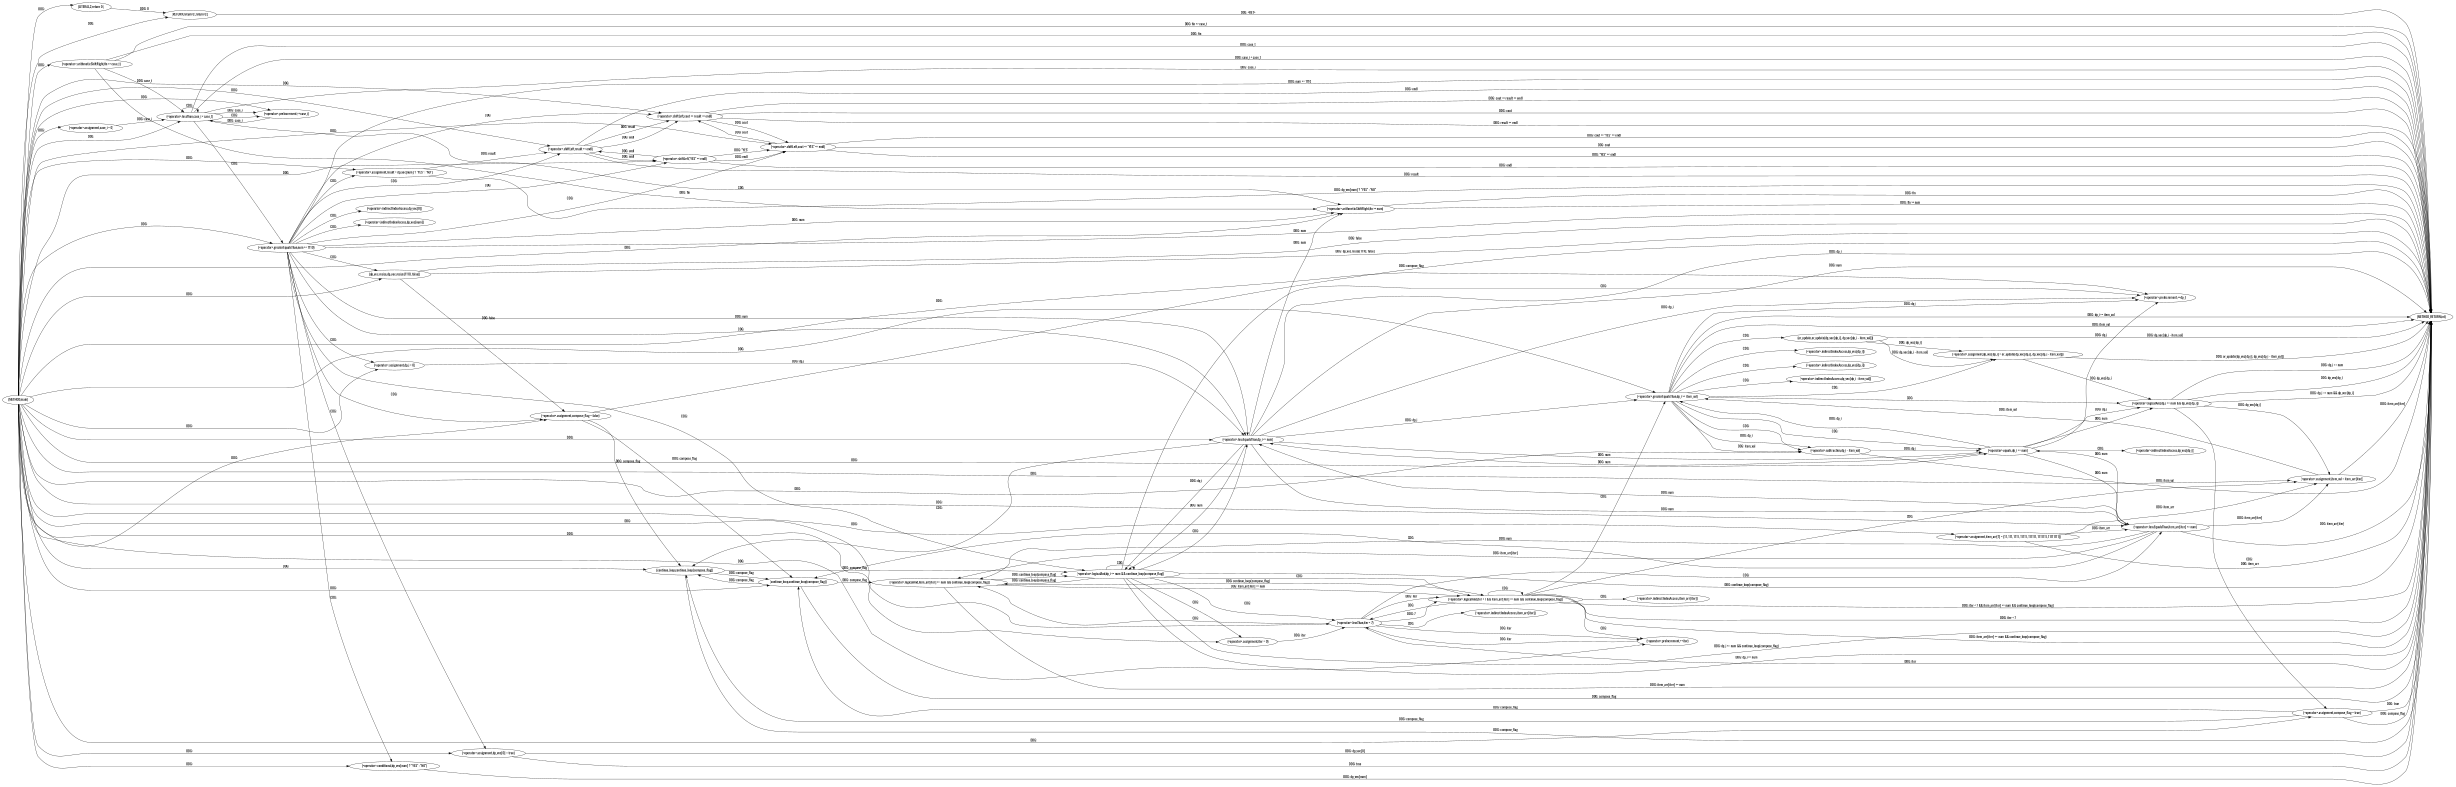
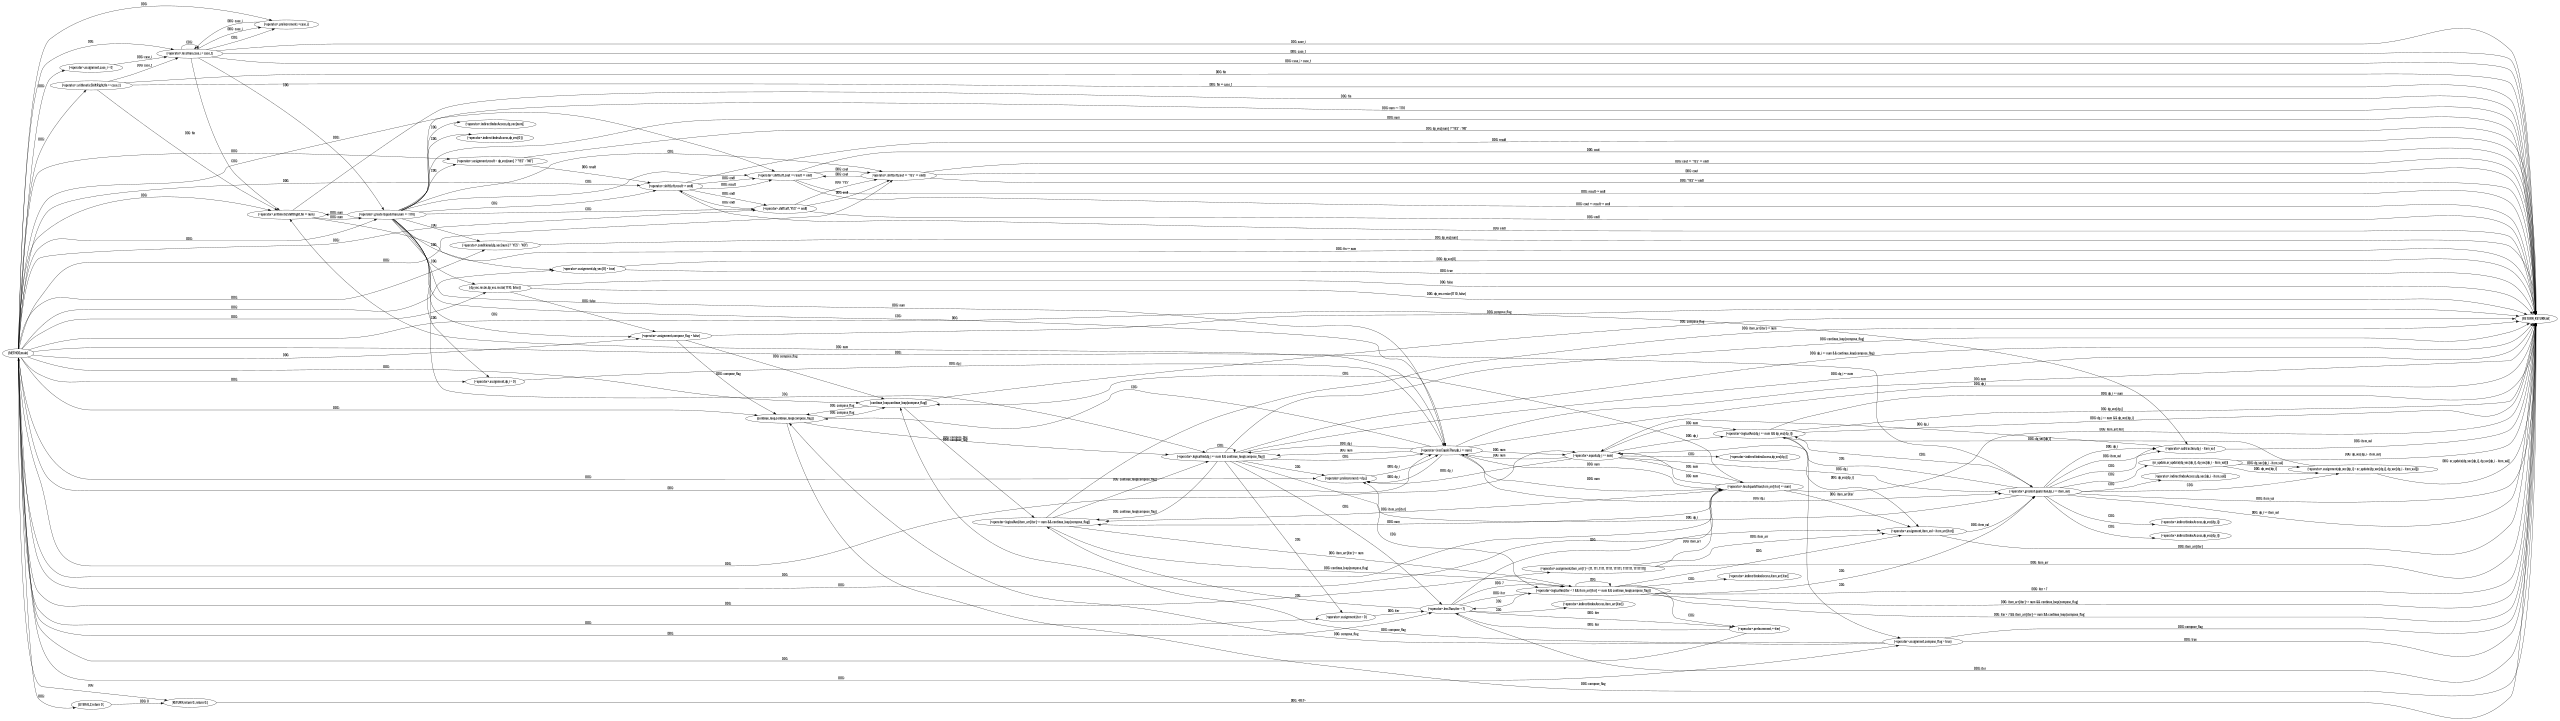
edge "(<operator>.arithmeticShiftRight,fin >> num)" -> "(<operator>.greaterEqualsThan,num >= 1110)": added, label "DDG: num"
node "(METHOD_RETURN,int)": label "(METHOD_RETURN,int)" -> "(RETURN_RETURN,int)"
edge "(<operator>.preIncrement,++dp_i)" -> "(<operator>.lessEqualsThan,dp_i <= num)": added, label "DDG: dp_i"
edge "(METHOD,main)" -> "(<operator>.preIncrement,++iter)": reversed
